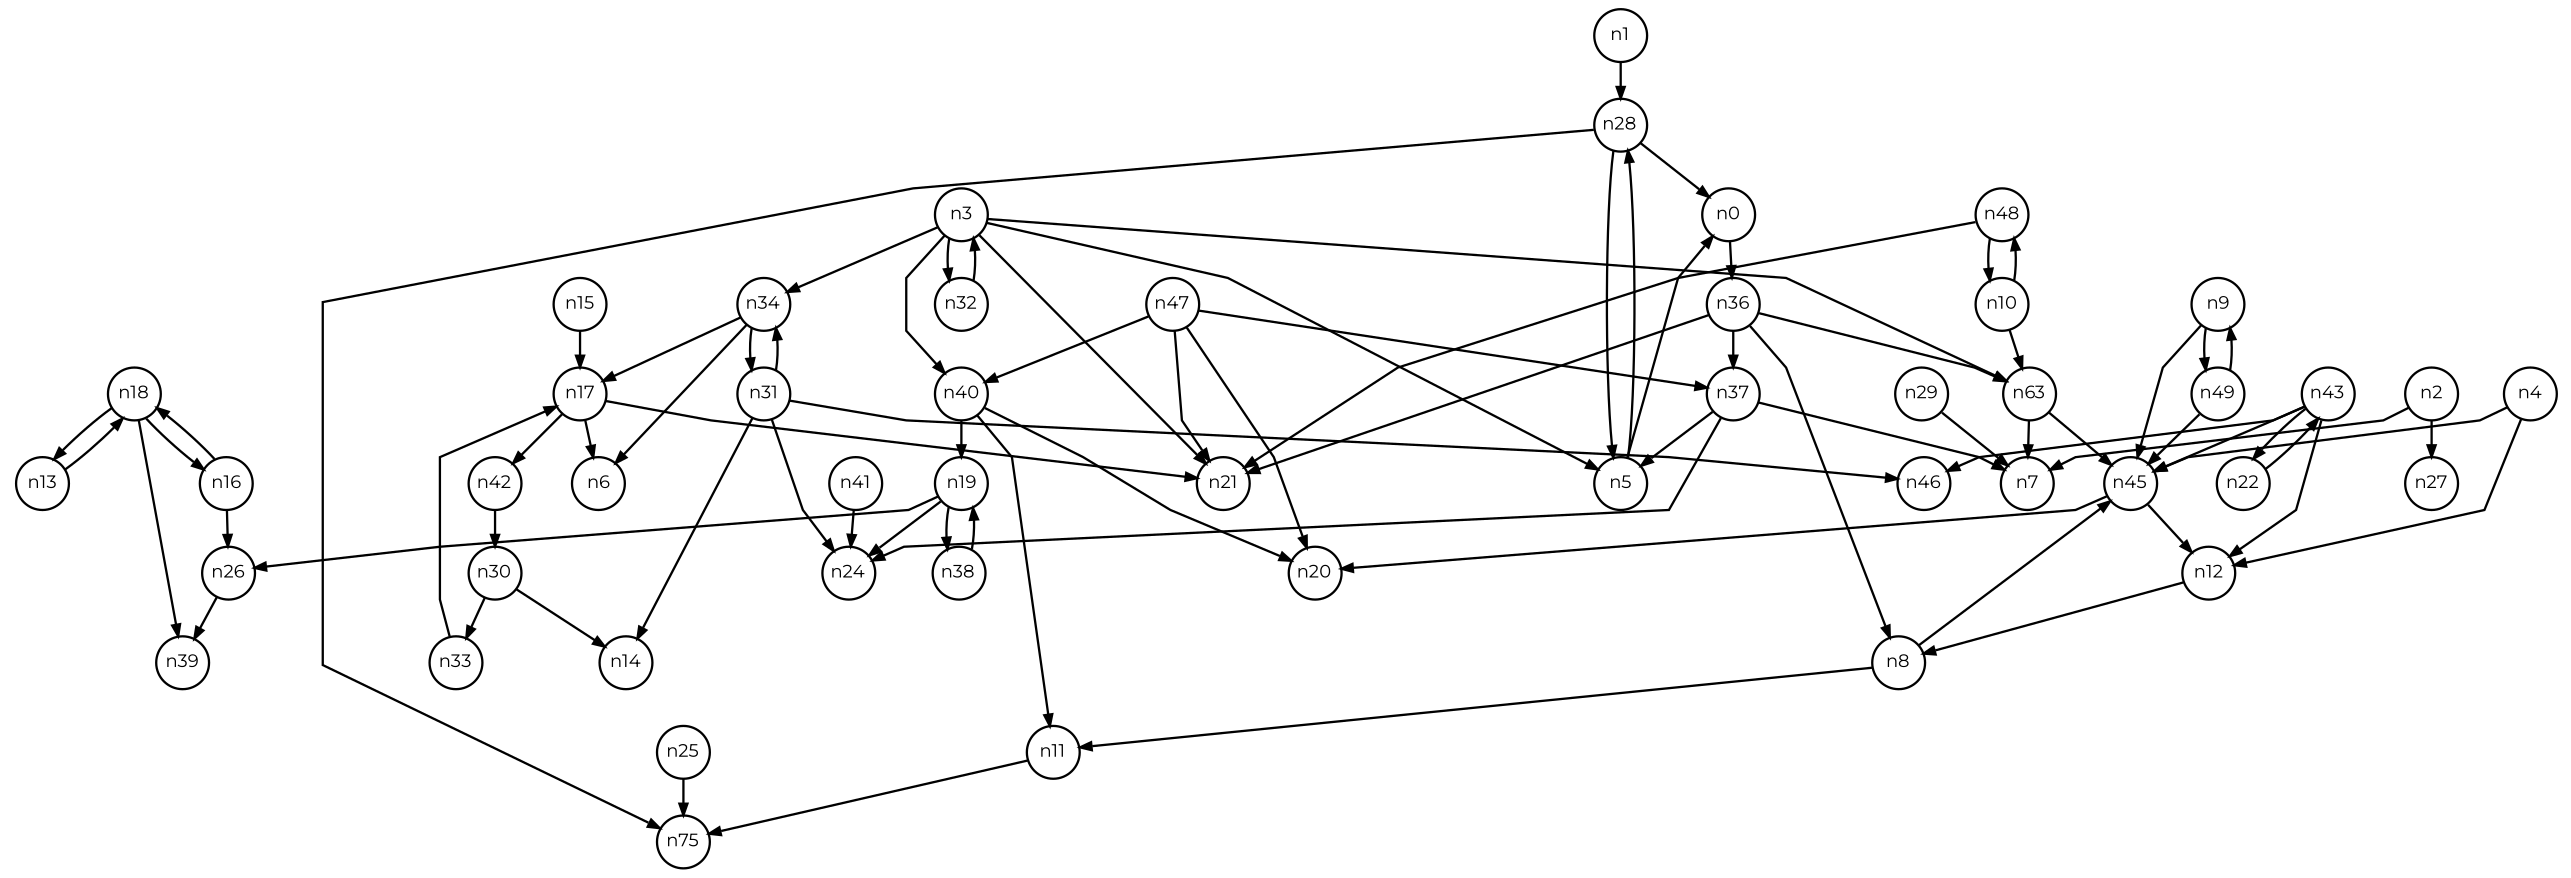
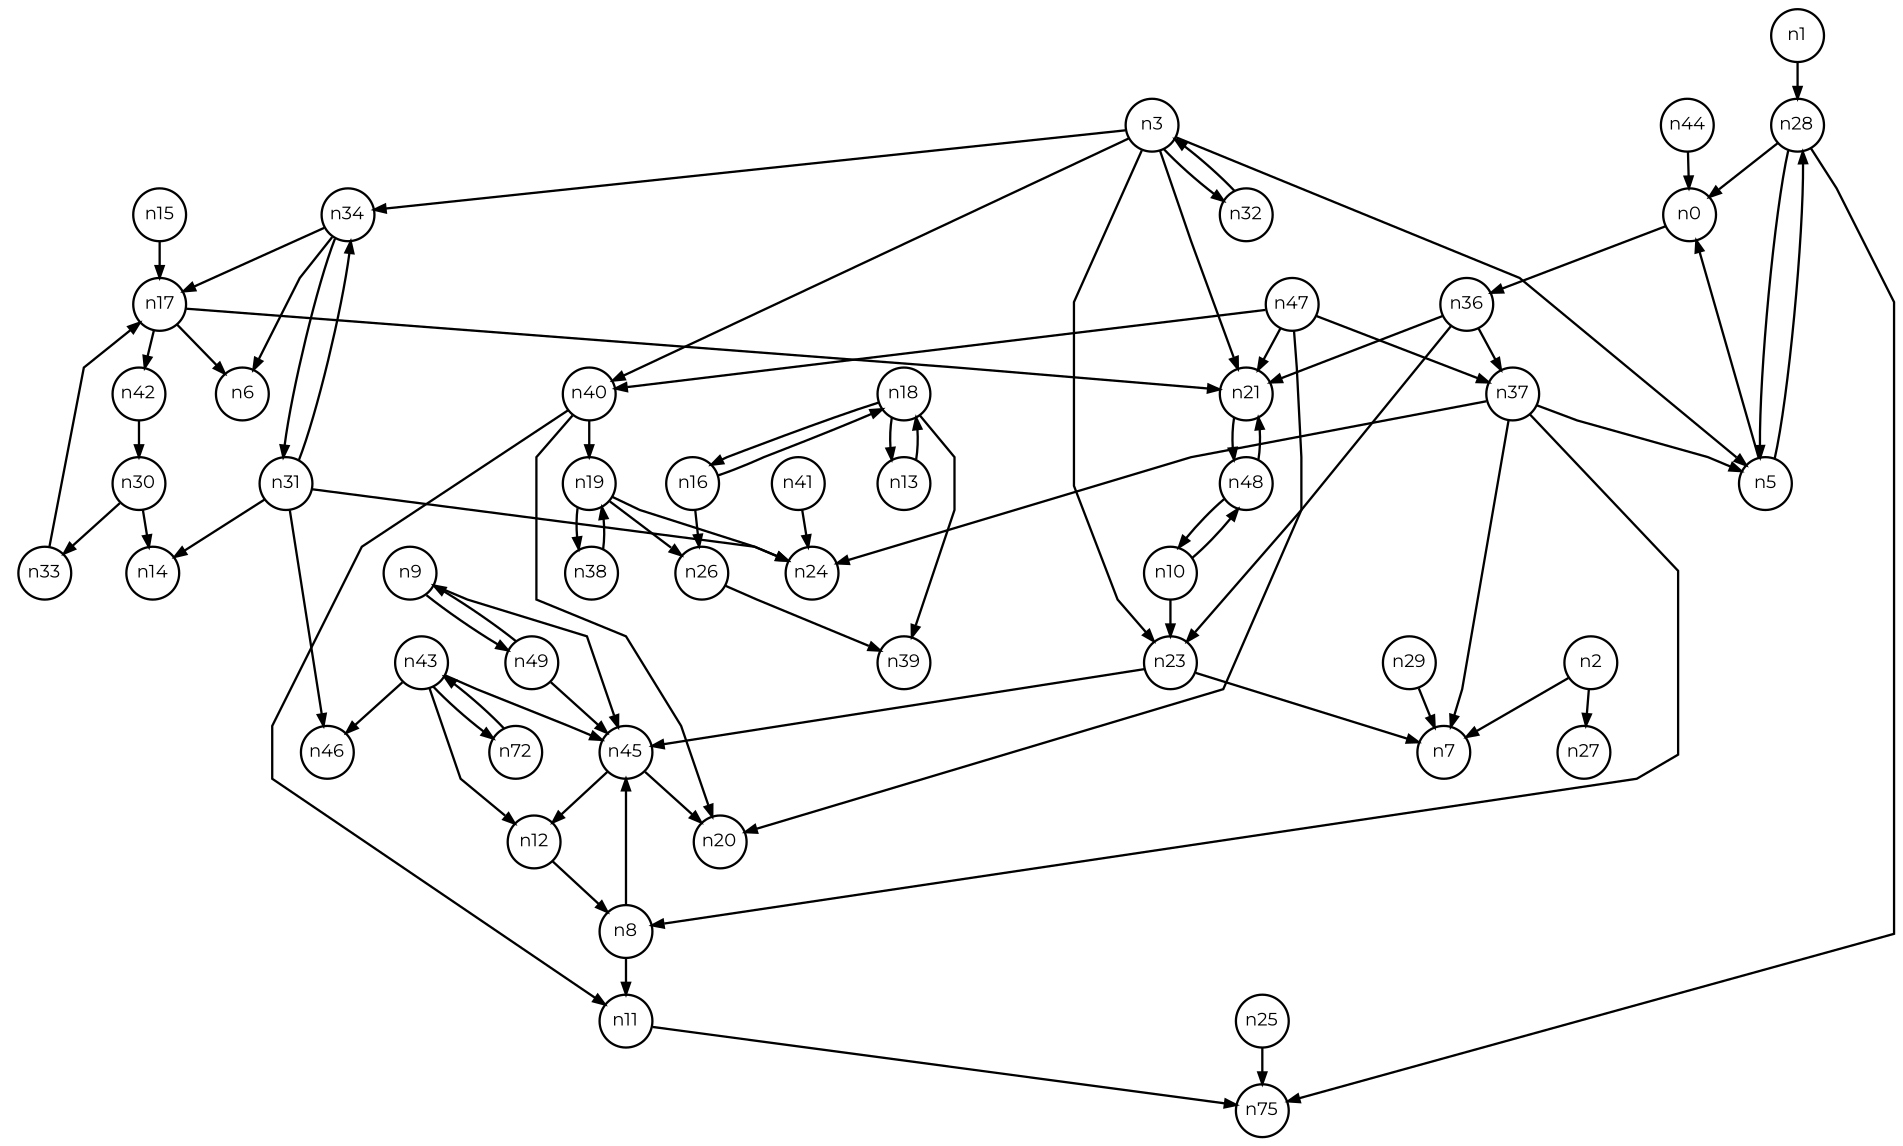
node "n44": added
node "n63": label "n63" -> "n23"
node "n4": removed
edge "n21" -> "n48": added
edge "n36" -> "n8": now "n37" -> "n8"
node "n22": label "n22" -> "n72"
